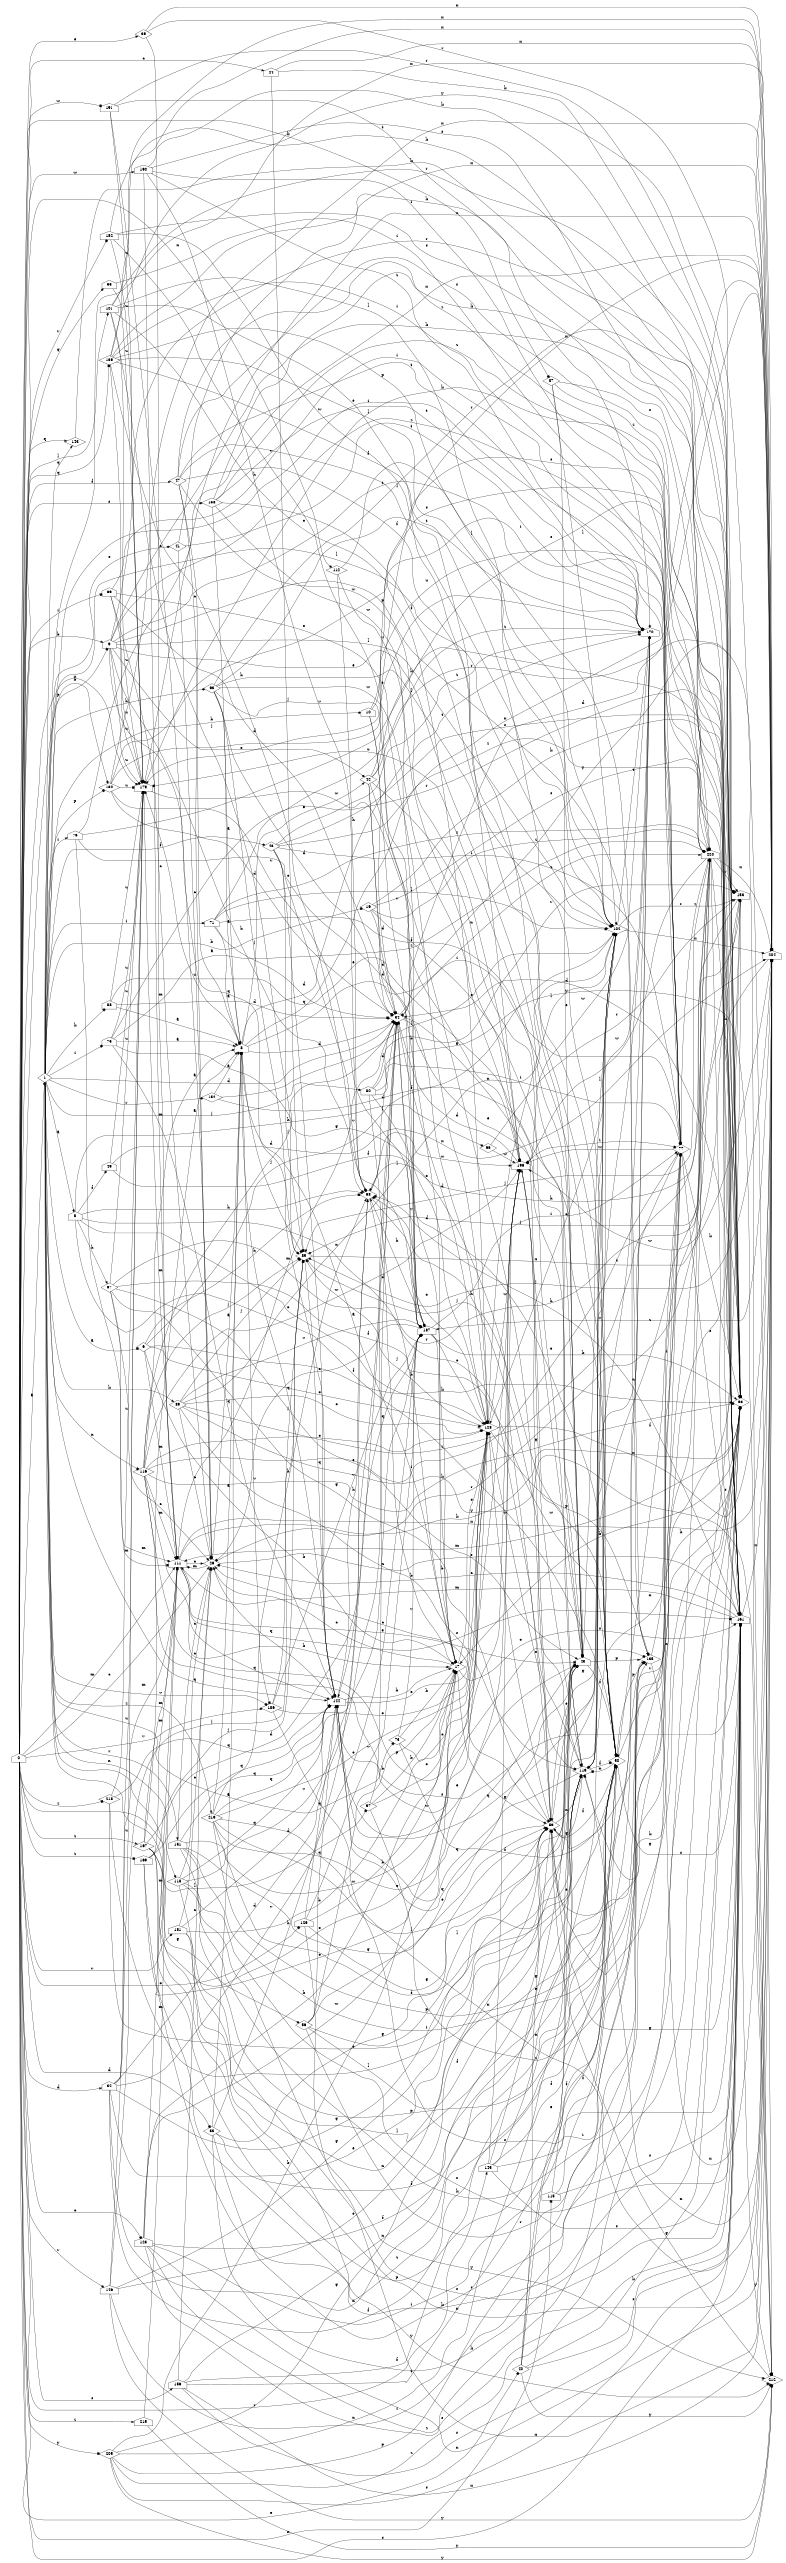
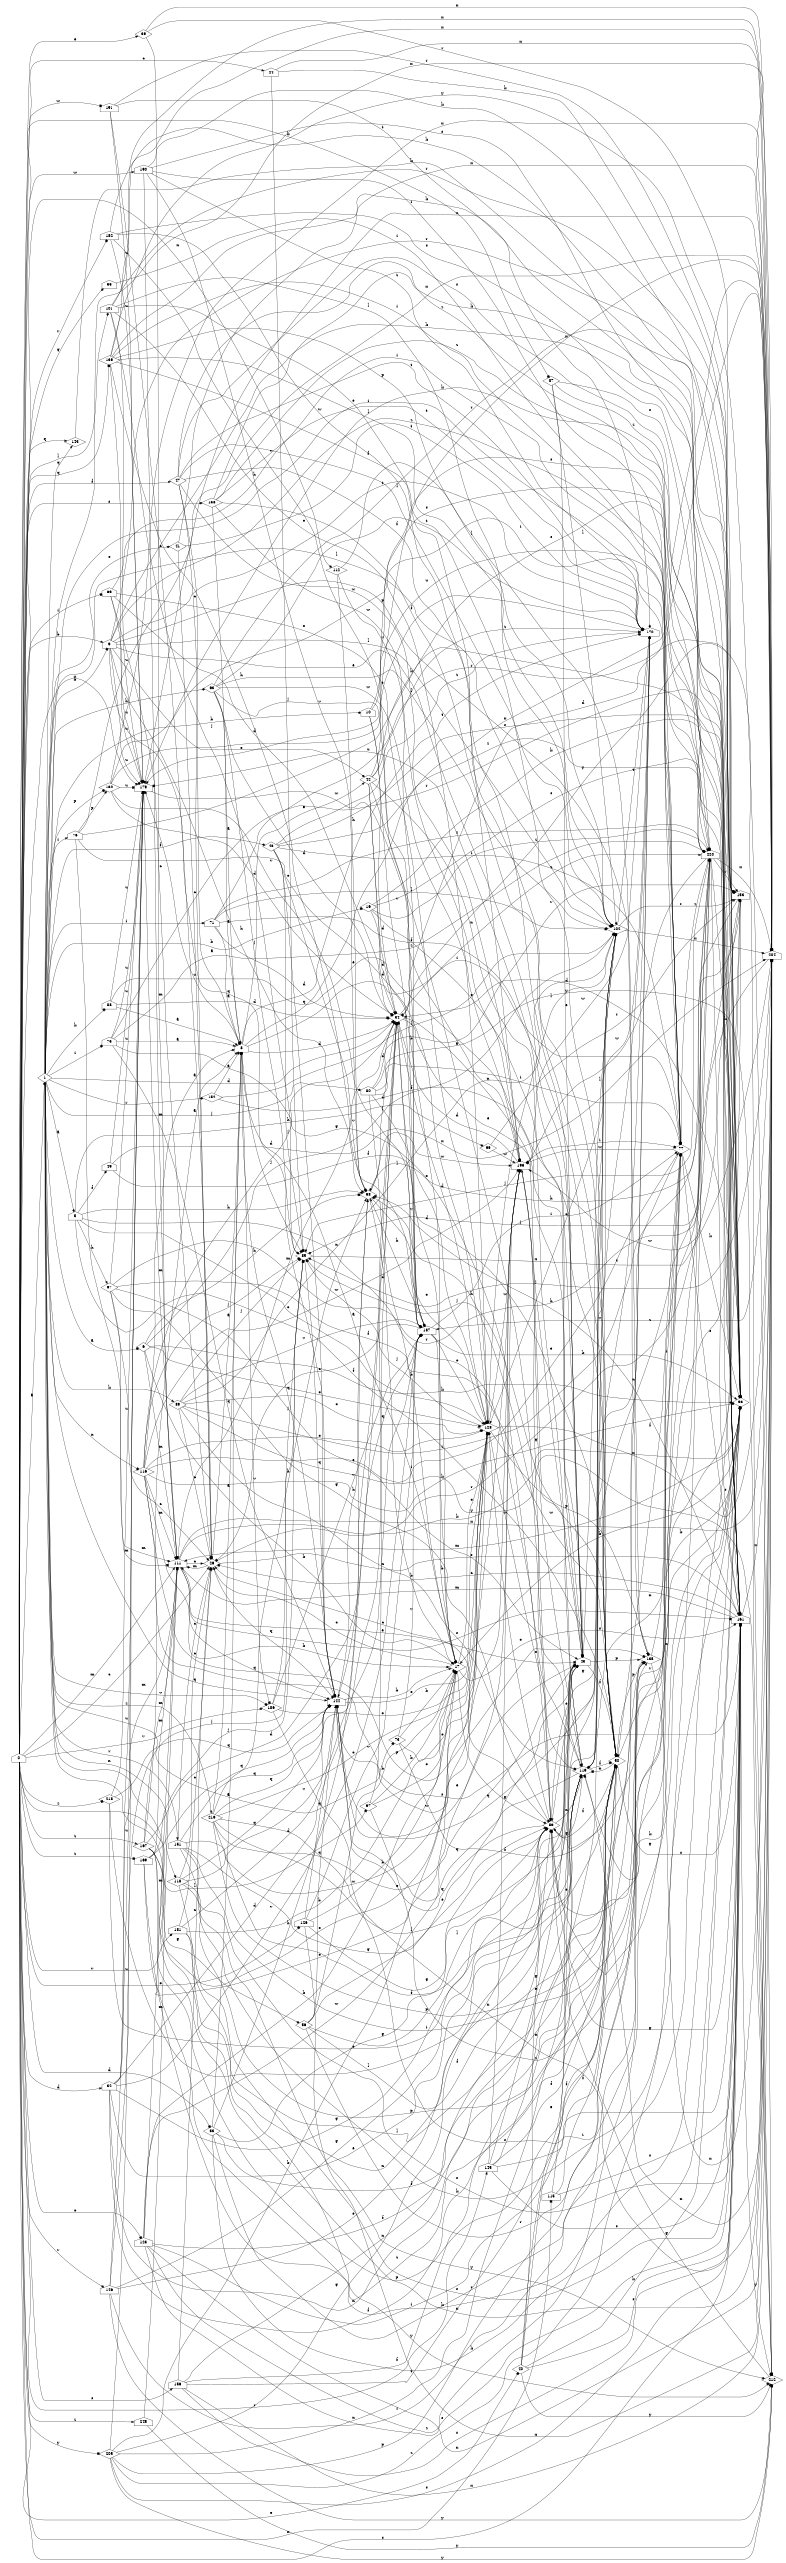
edge "55" -> "179": now "205" -> "179"
edge "0" -> "130": now "76" -> "130"
node "215": label "215" -> "245"
